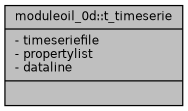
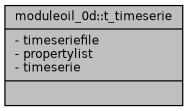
node "moduleoil_0d::t_timeserie": text "- dataline" -> "- timeserie"
